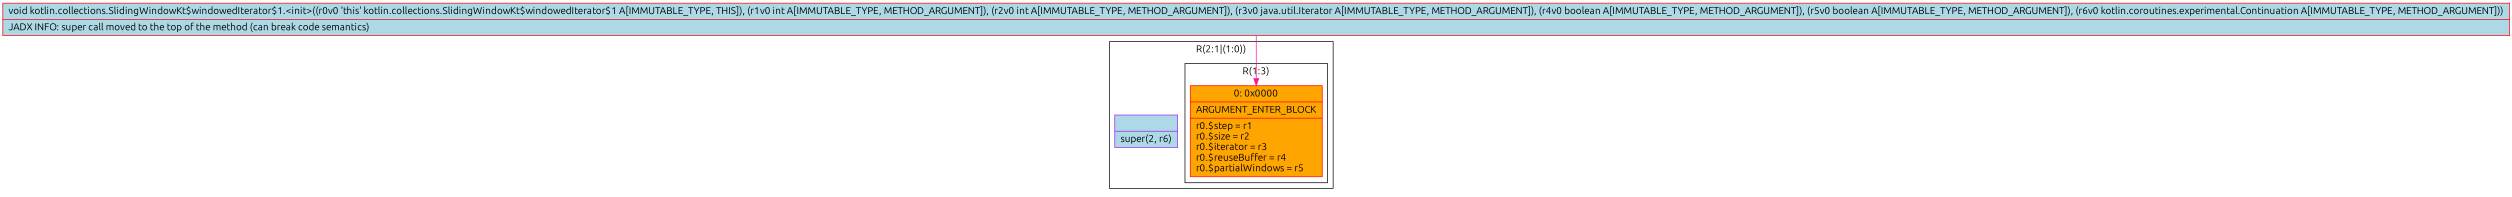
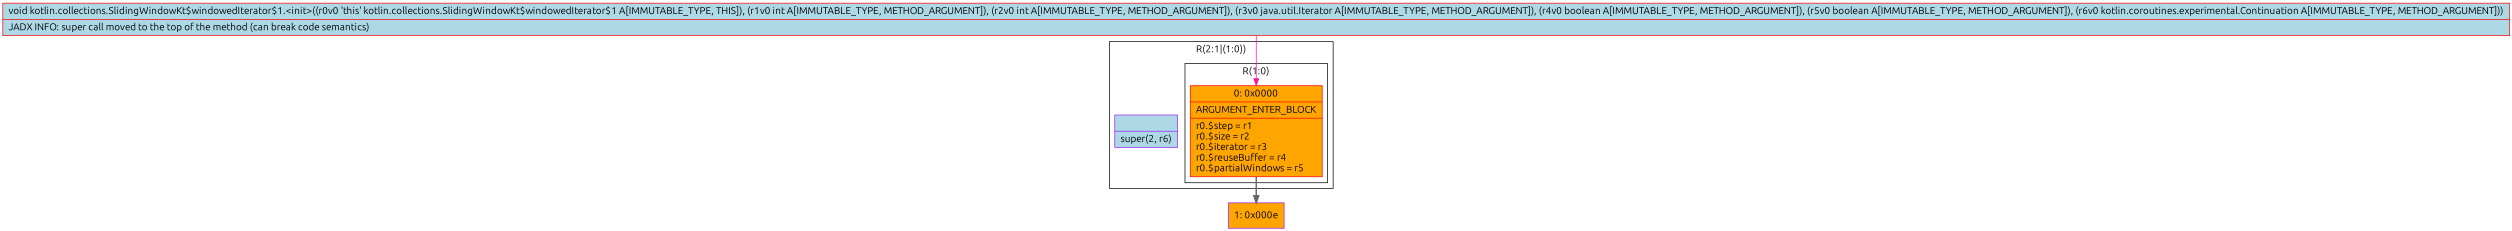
cluster "R(1:3)": label "R(1:3)" -> "R(1:0)"
node "1: 0x000e": added
